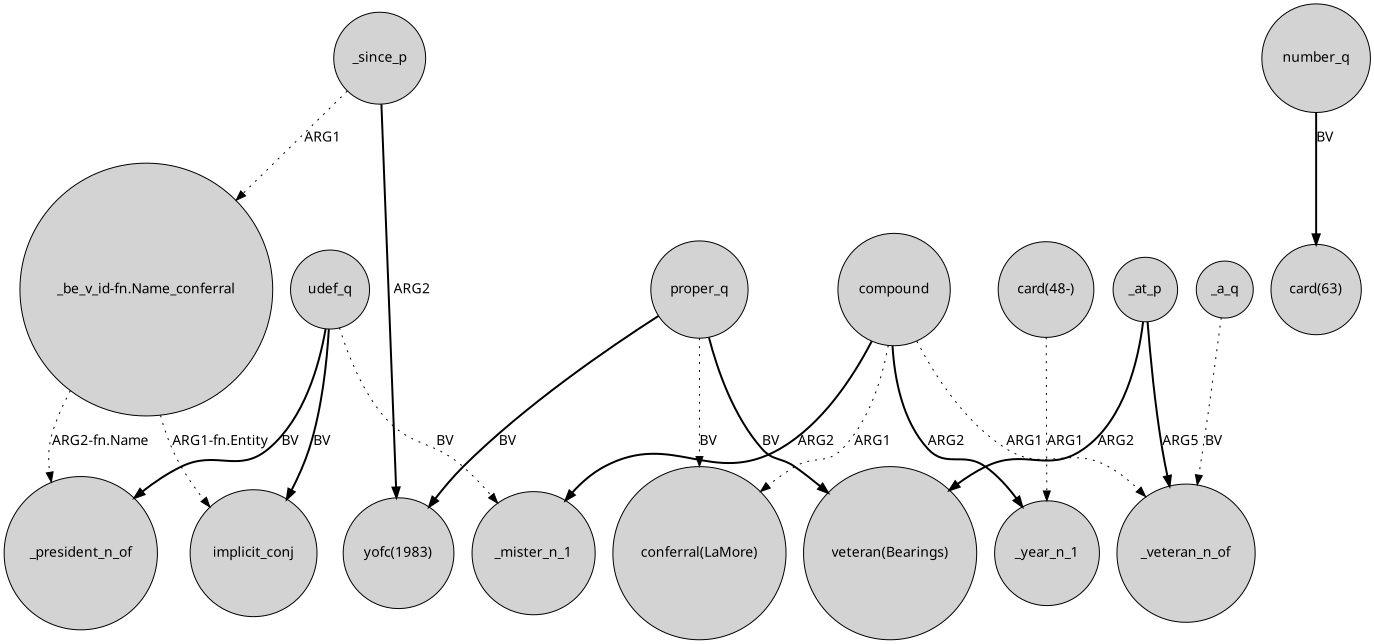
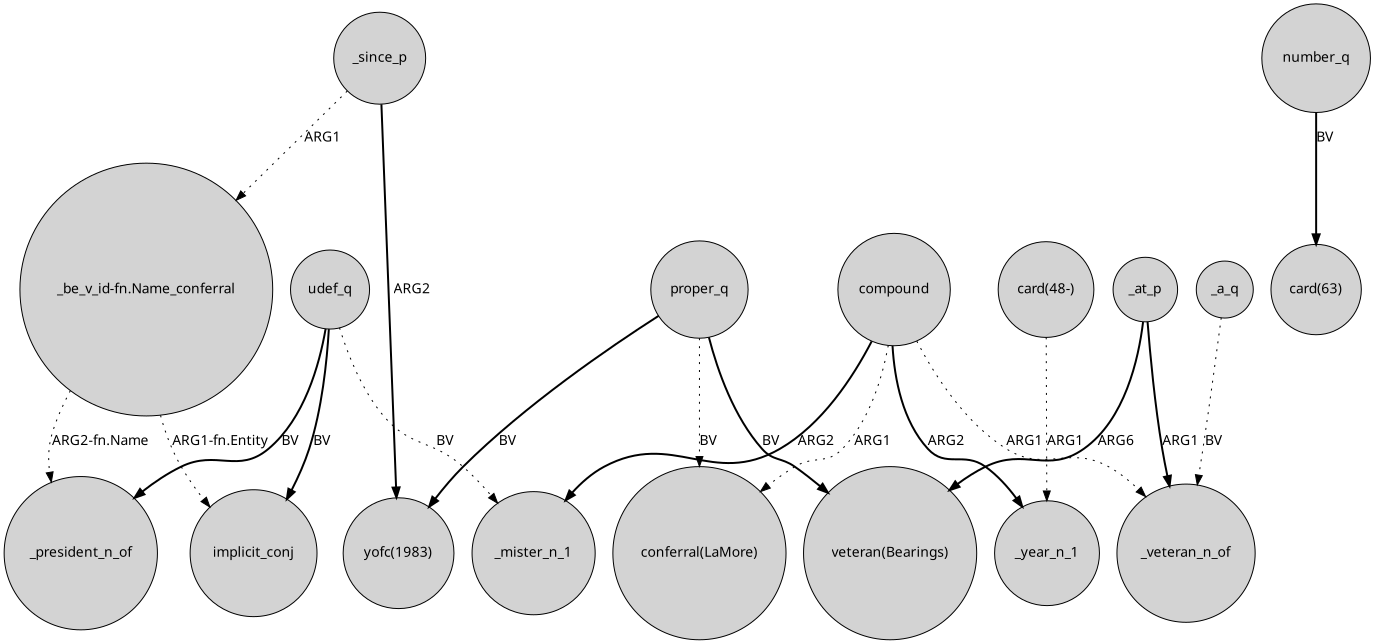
edge "_at_p" -> "veteran(Bearings)": label "ARG2" -> "ARG6"
edge "_at_p" -> "_veteran_n_of": label "ARG5" -> "ARG1"
